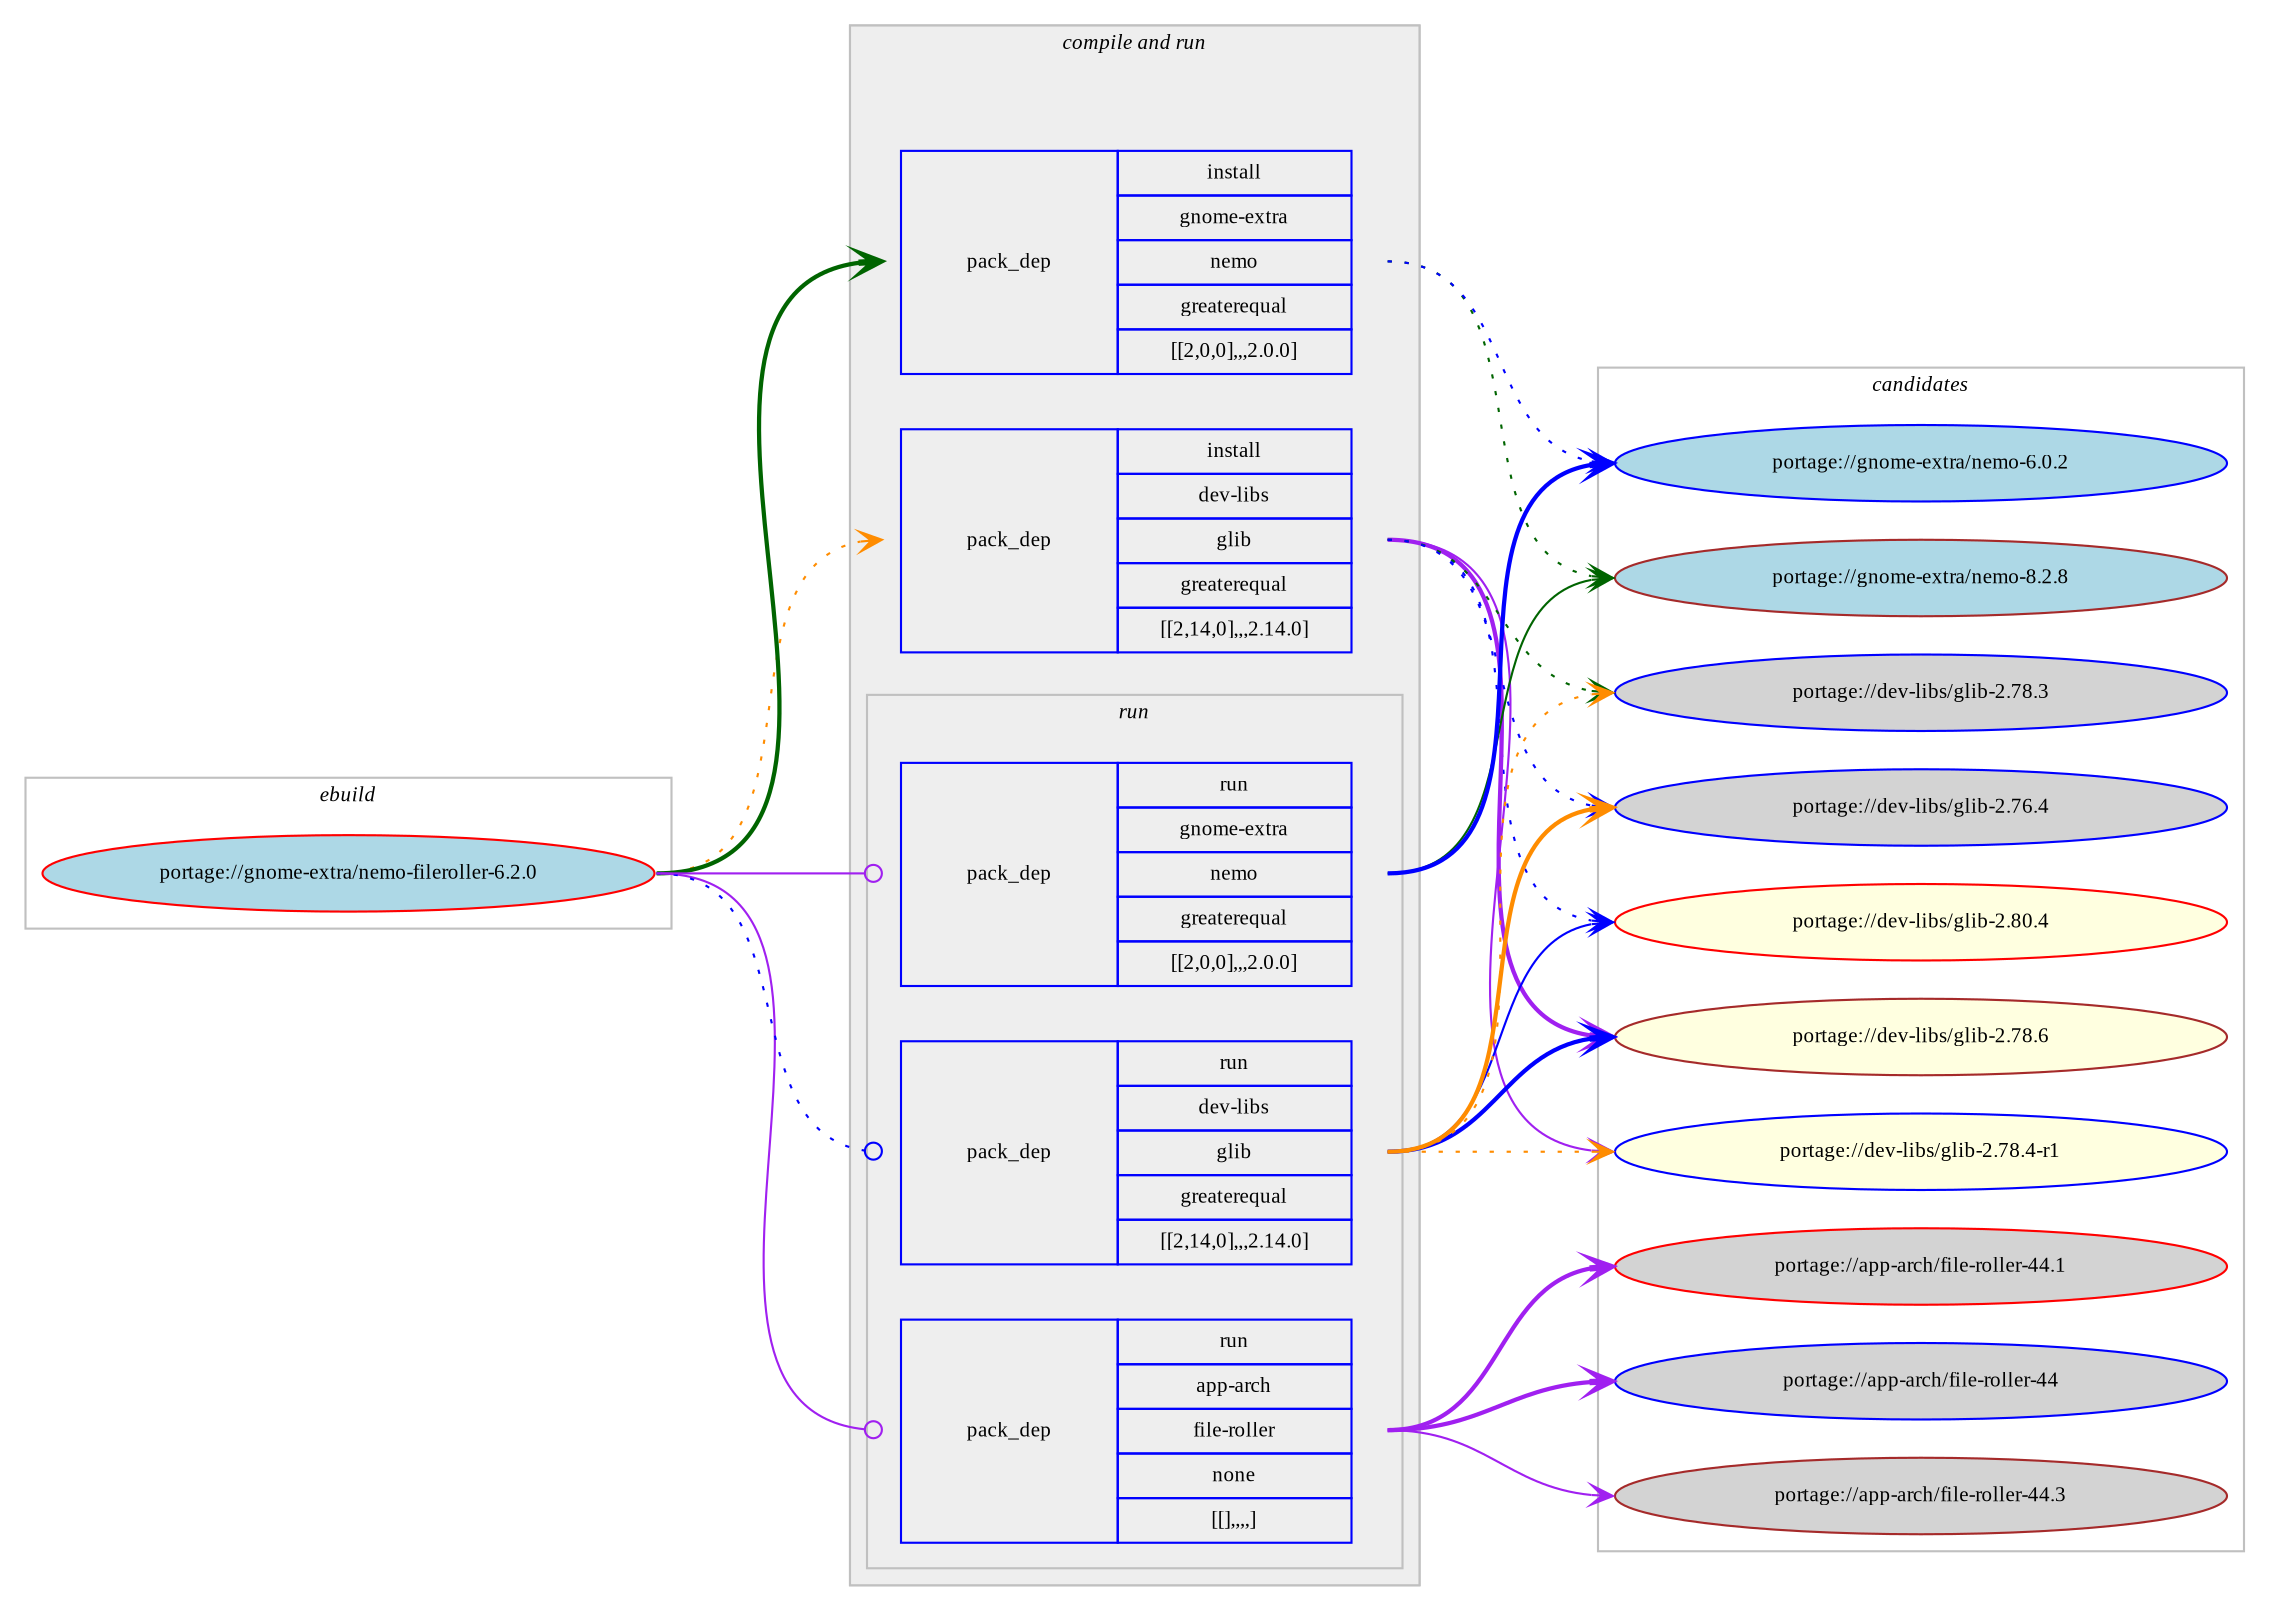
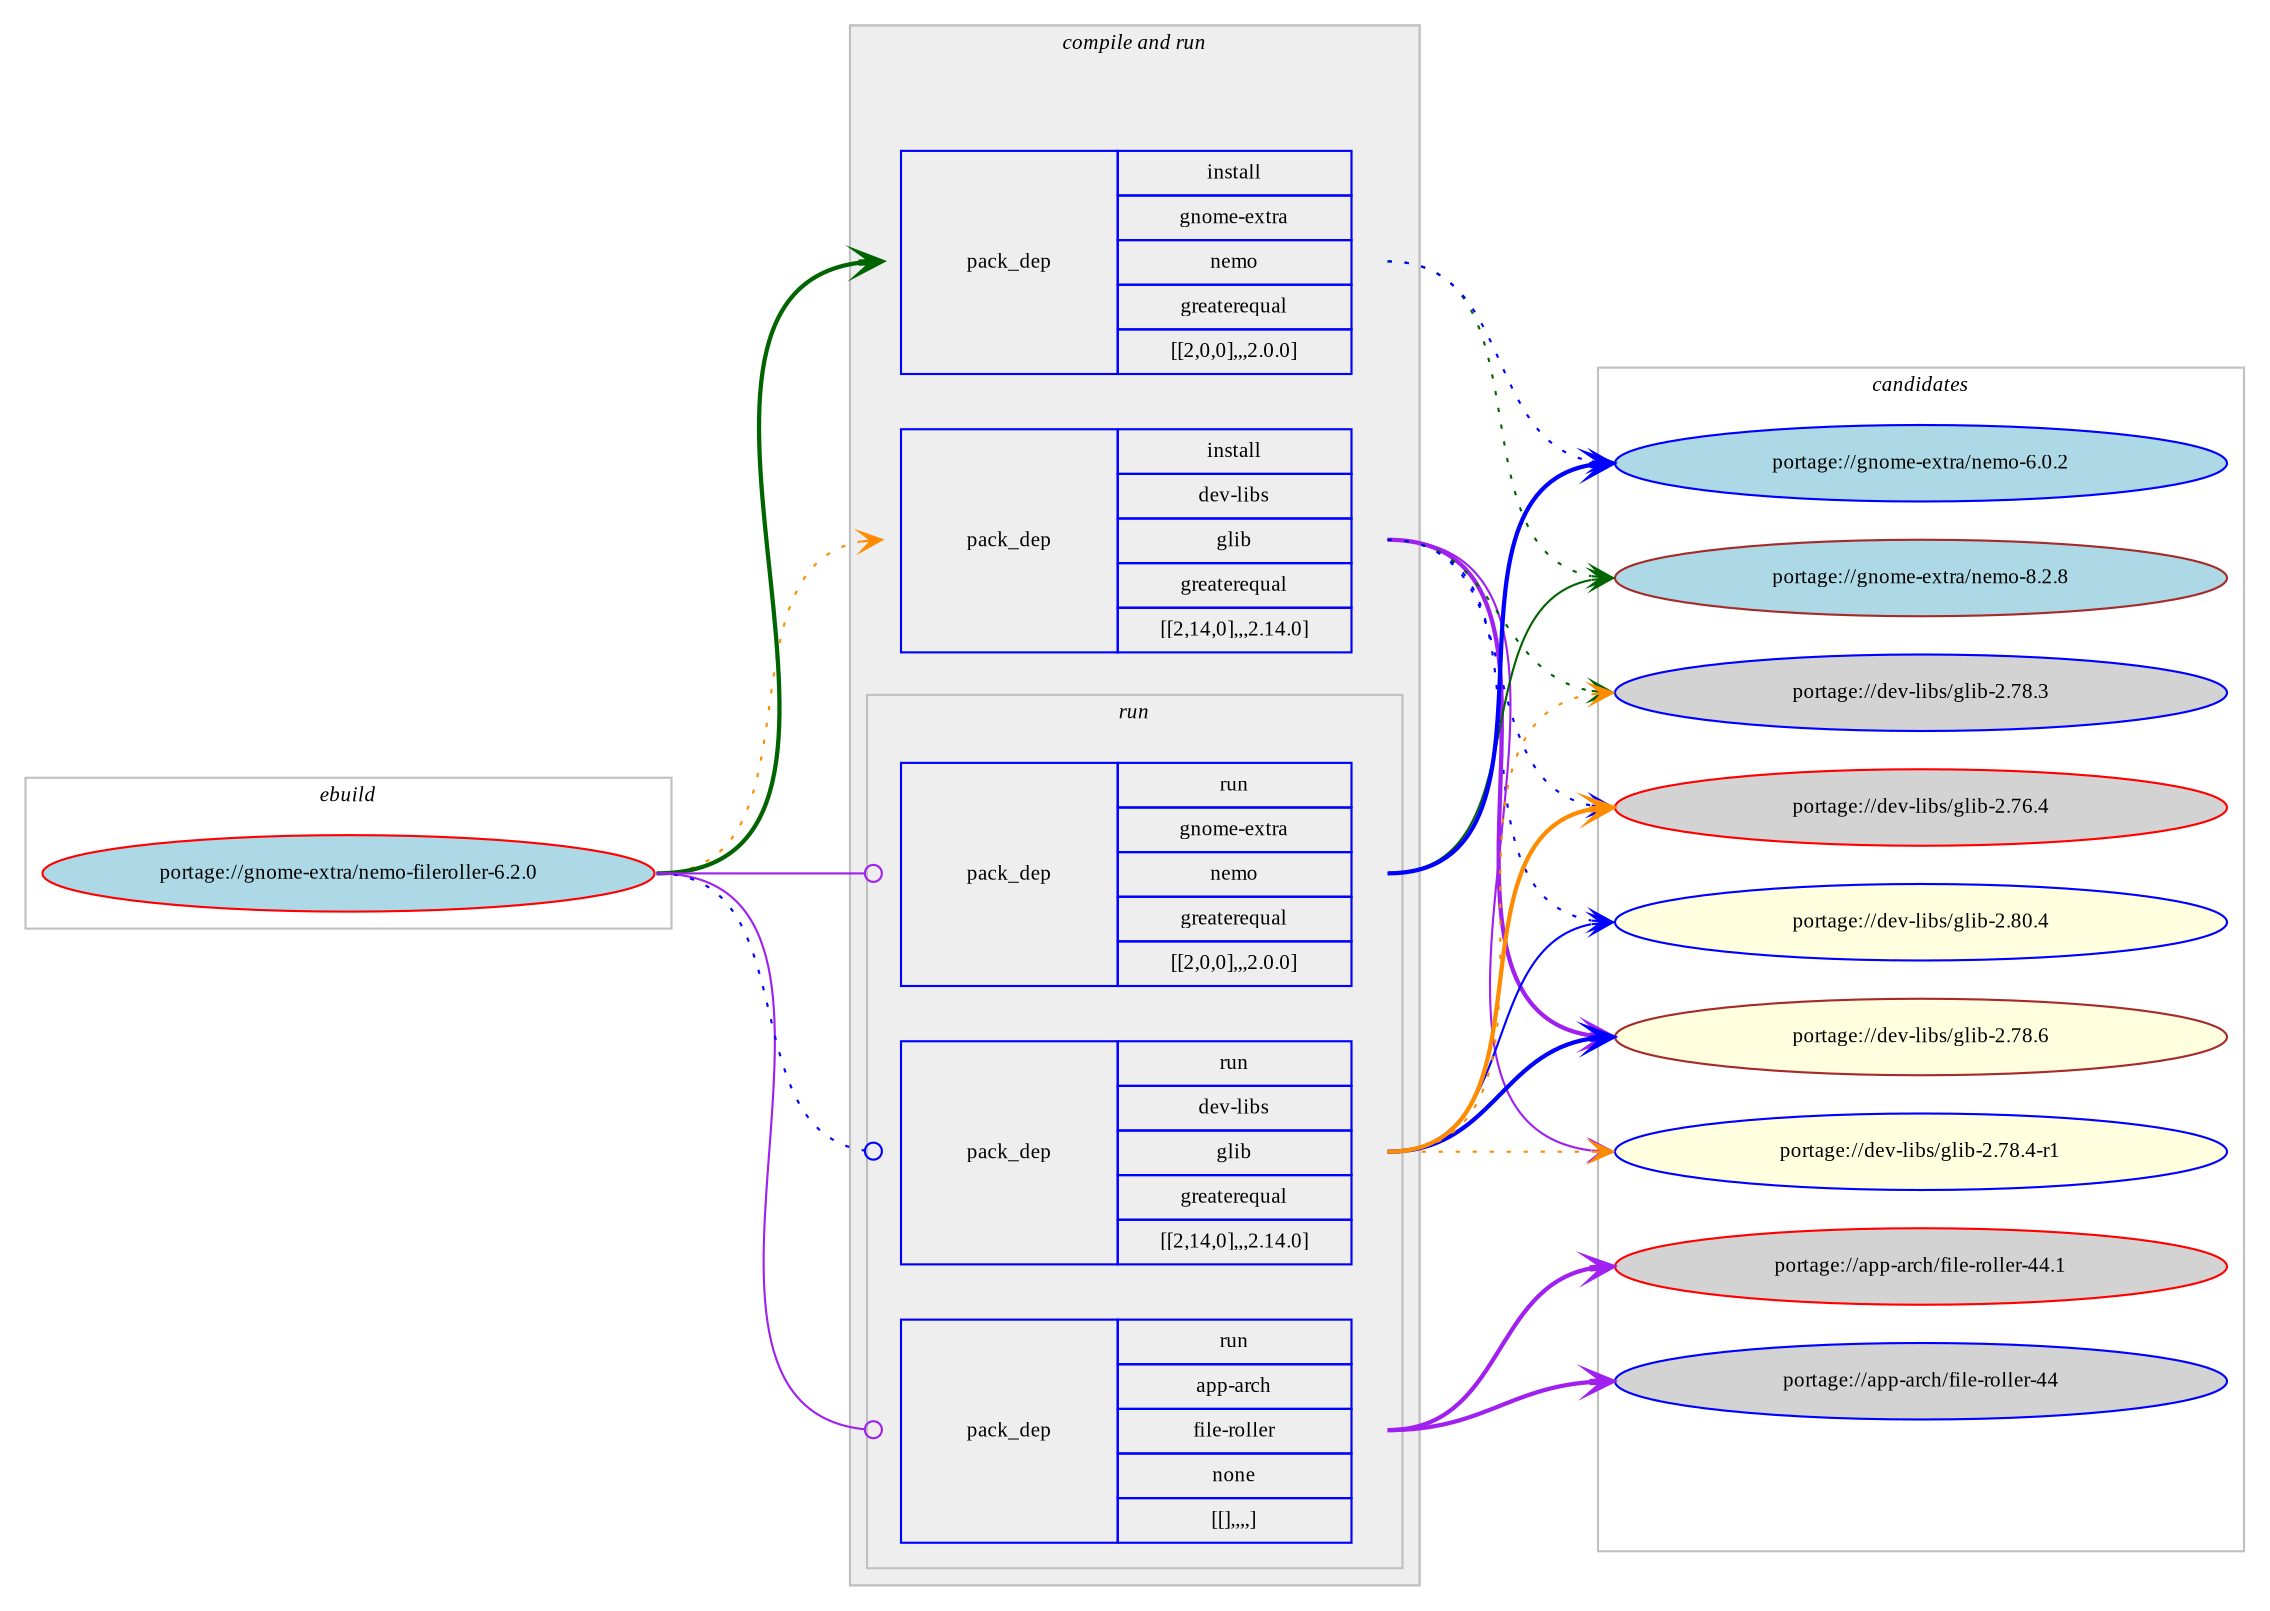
node "portage://dev-libs/glib-2.76.4": color blue -> red
node "portage://dev-libs/glib-2.80.4": color red -> blue
node "portage://app-arch/file-roller-44.3": removed
